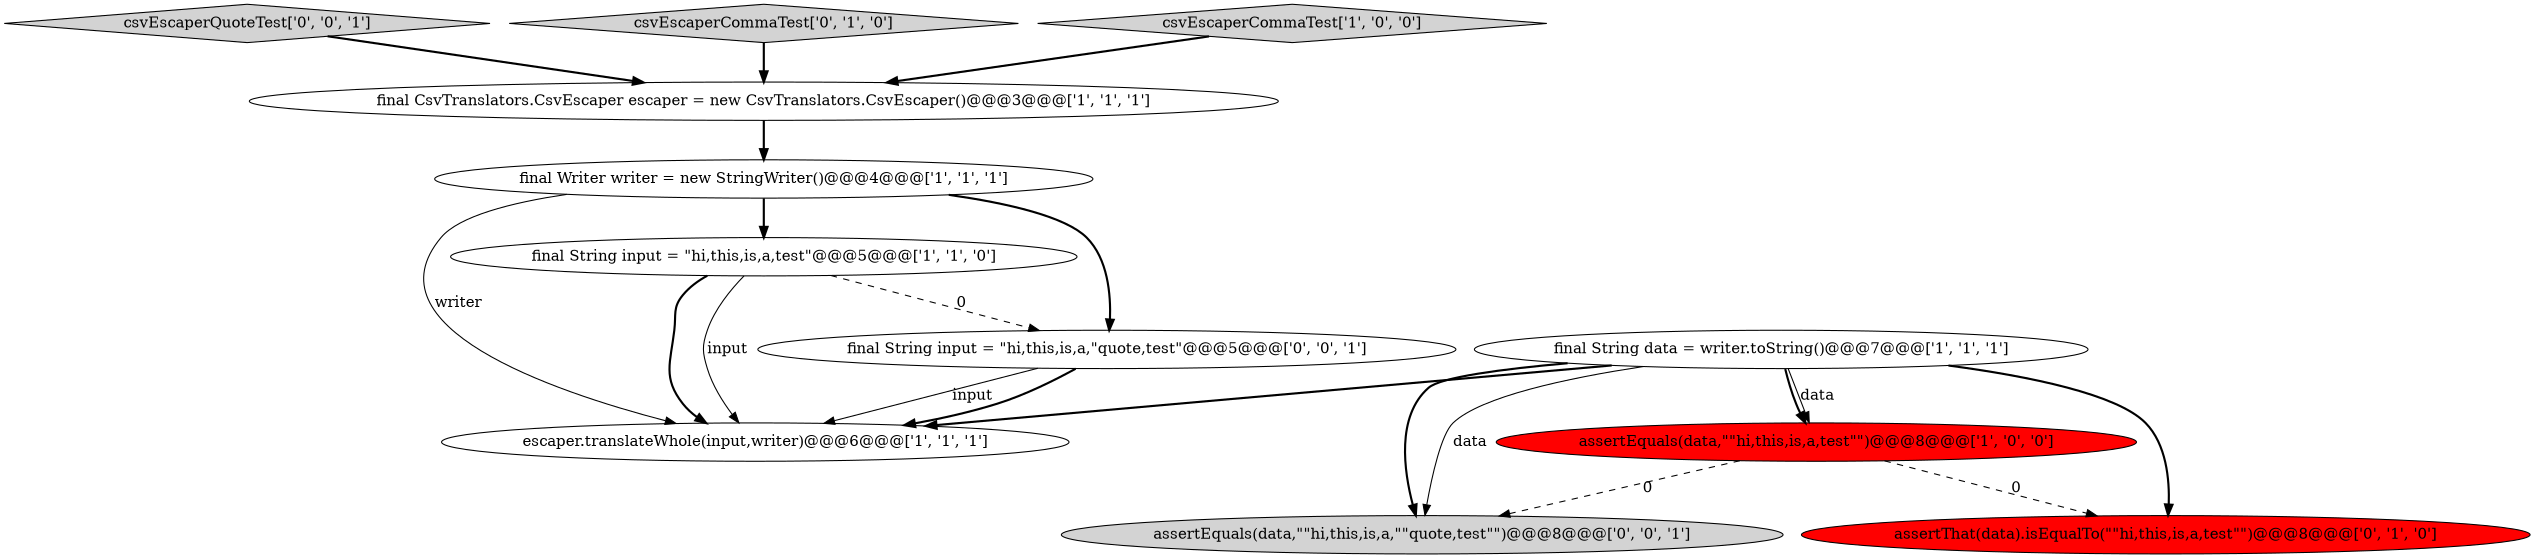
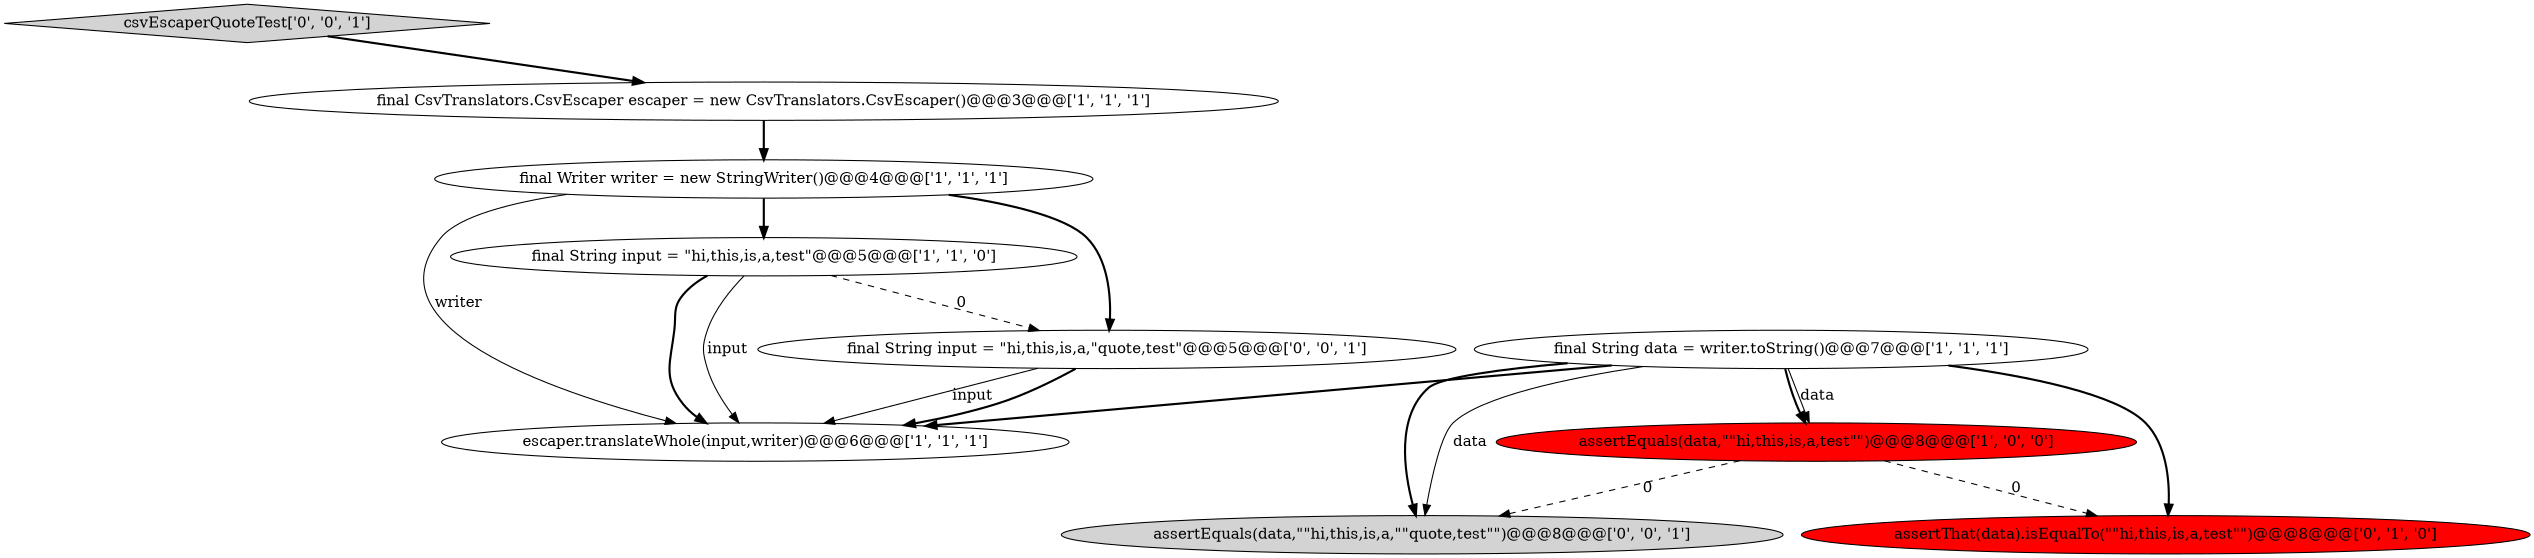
node "csvEscaperCommaTest['0', '1', '0']": removed
node "csvEscaperCommaTest['1', '0', '0']": removed
